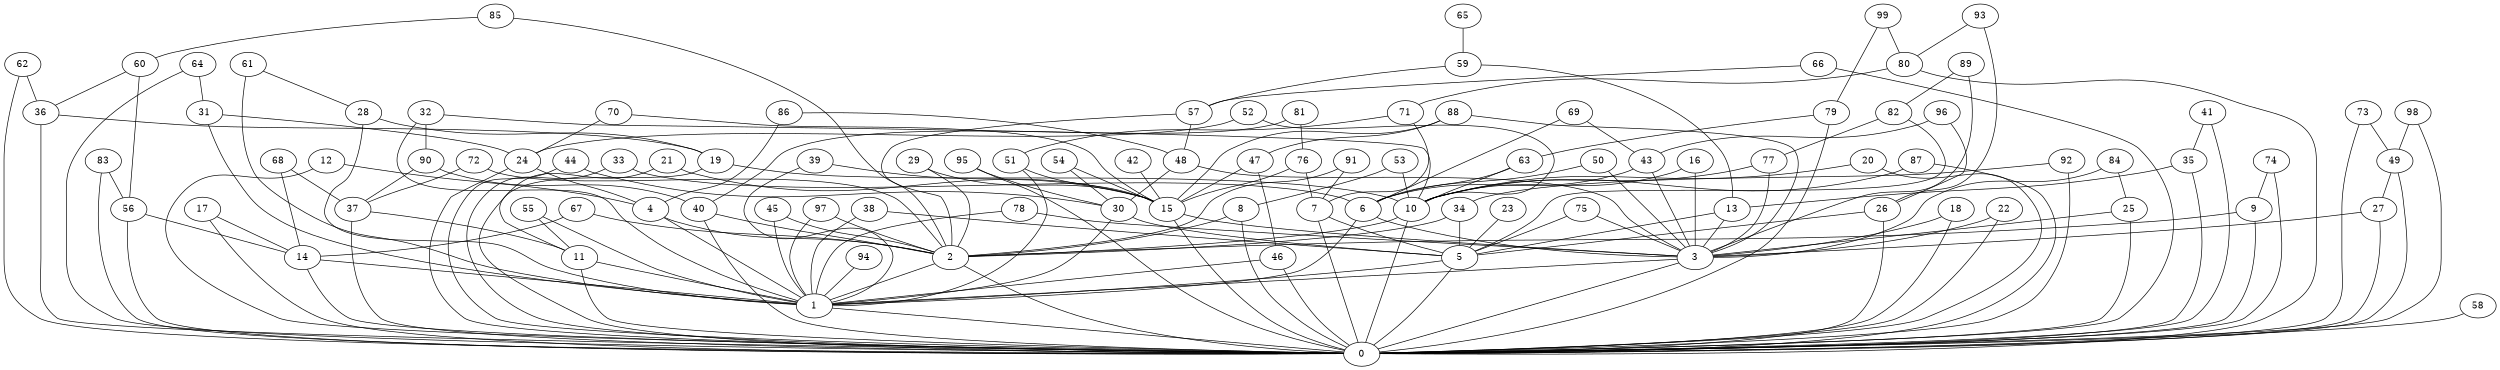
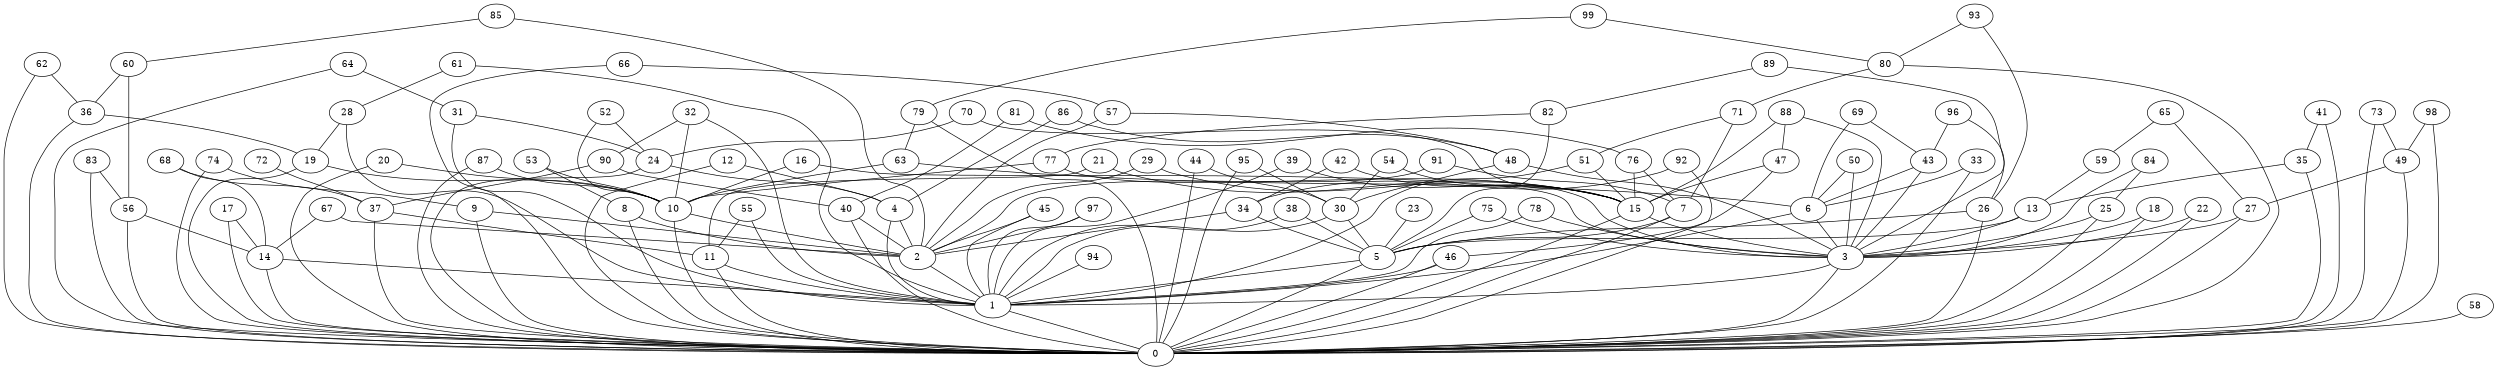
edge "59" -- "57": removed
edge "65" -- "27": added
edge "72" -- "2": removed
edge "42" -- "34": added
edge "2" -- "0": removed
